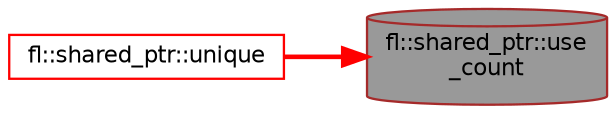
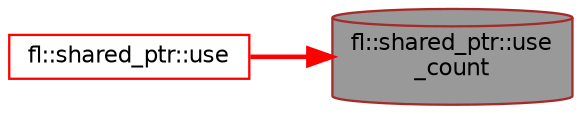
node "fl::shared_ptr::unique": label "fl::shared_ptr::unique" -> "fl::shared_ptr::use"
